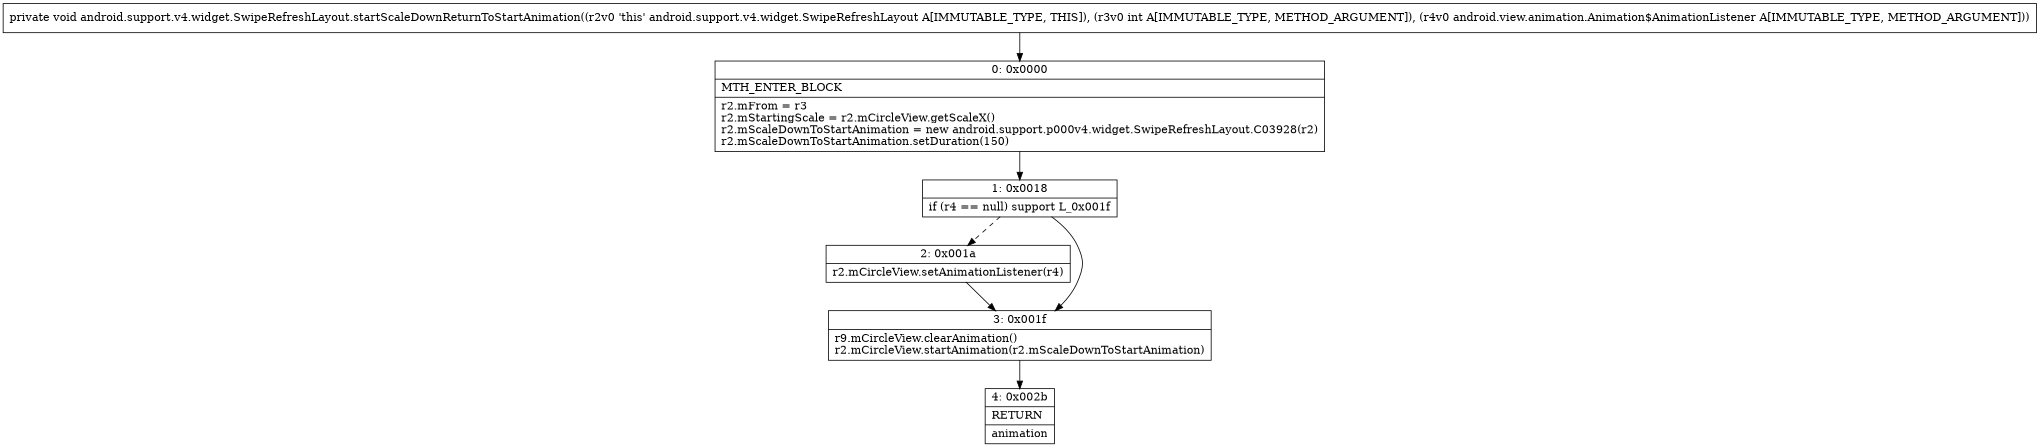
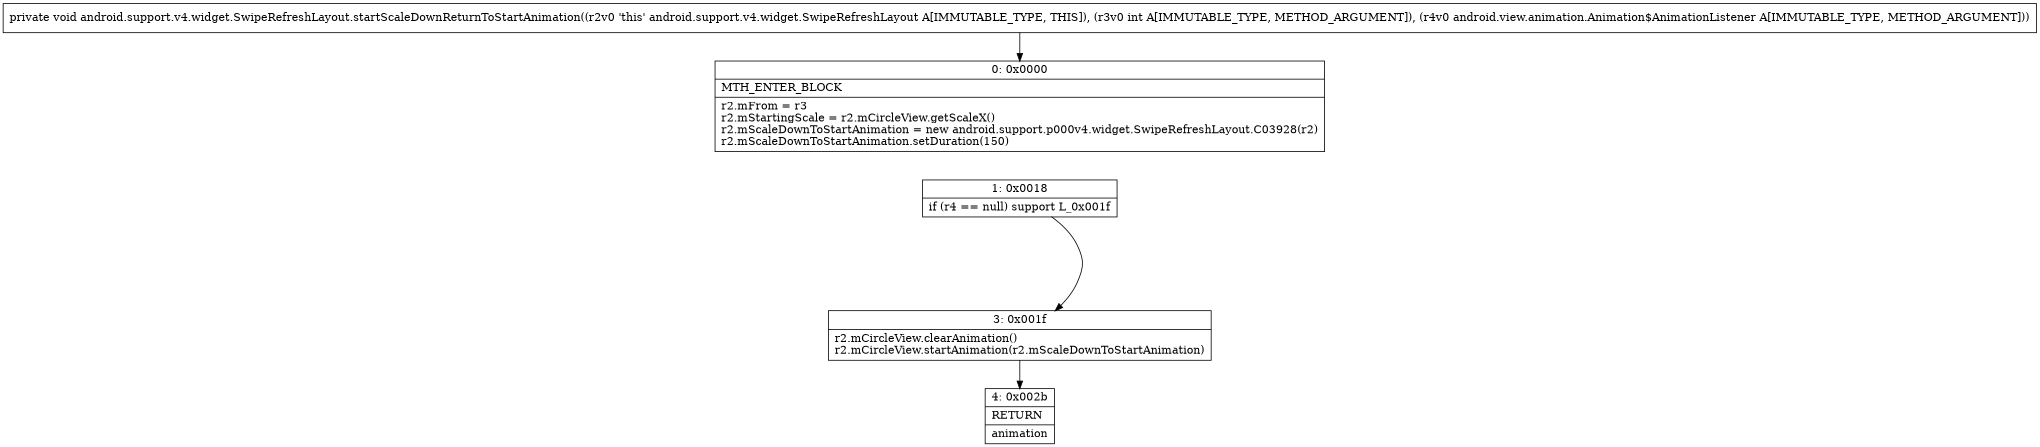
edge "0: 0x0000" -> "1: 0x0018": removed
node "2: 0x001a": removed
node "3: 0x001f": text "r9.mCircleView.clearAnimation()" -> "r2.mCircleView.clearAnimation()"
